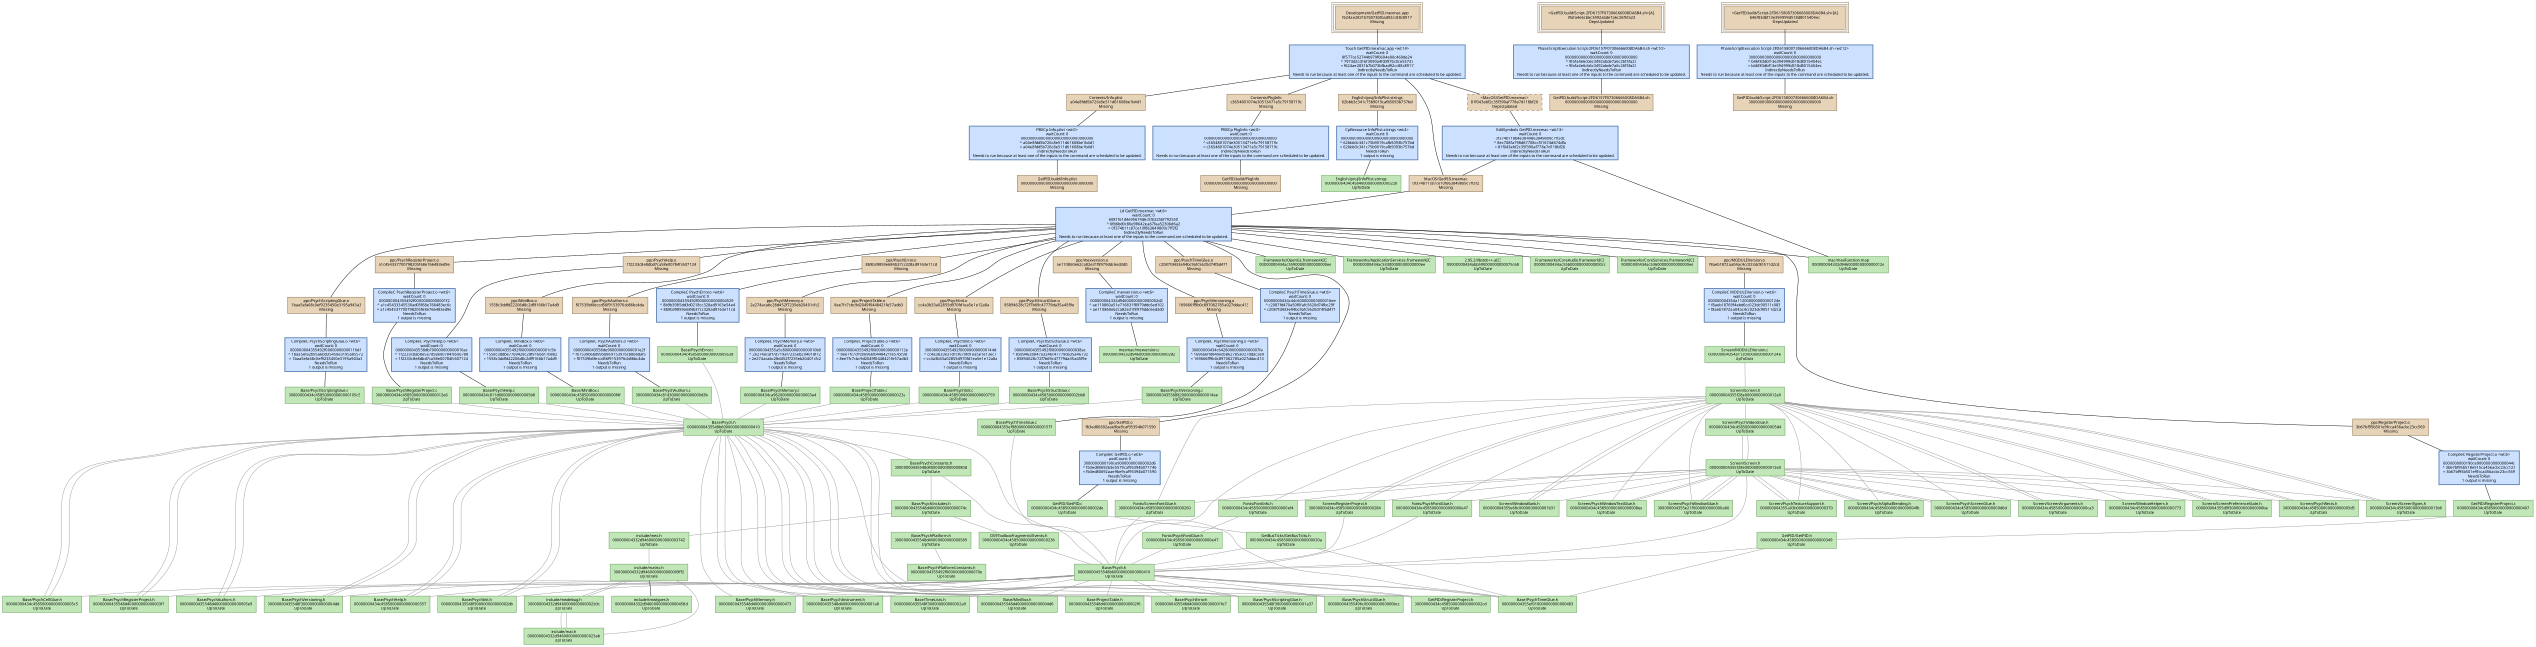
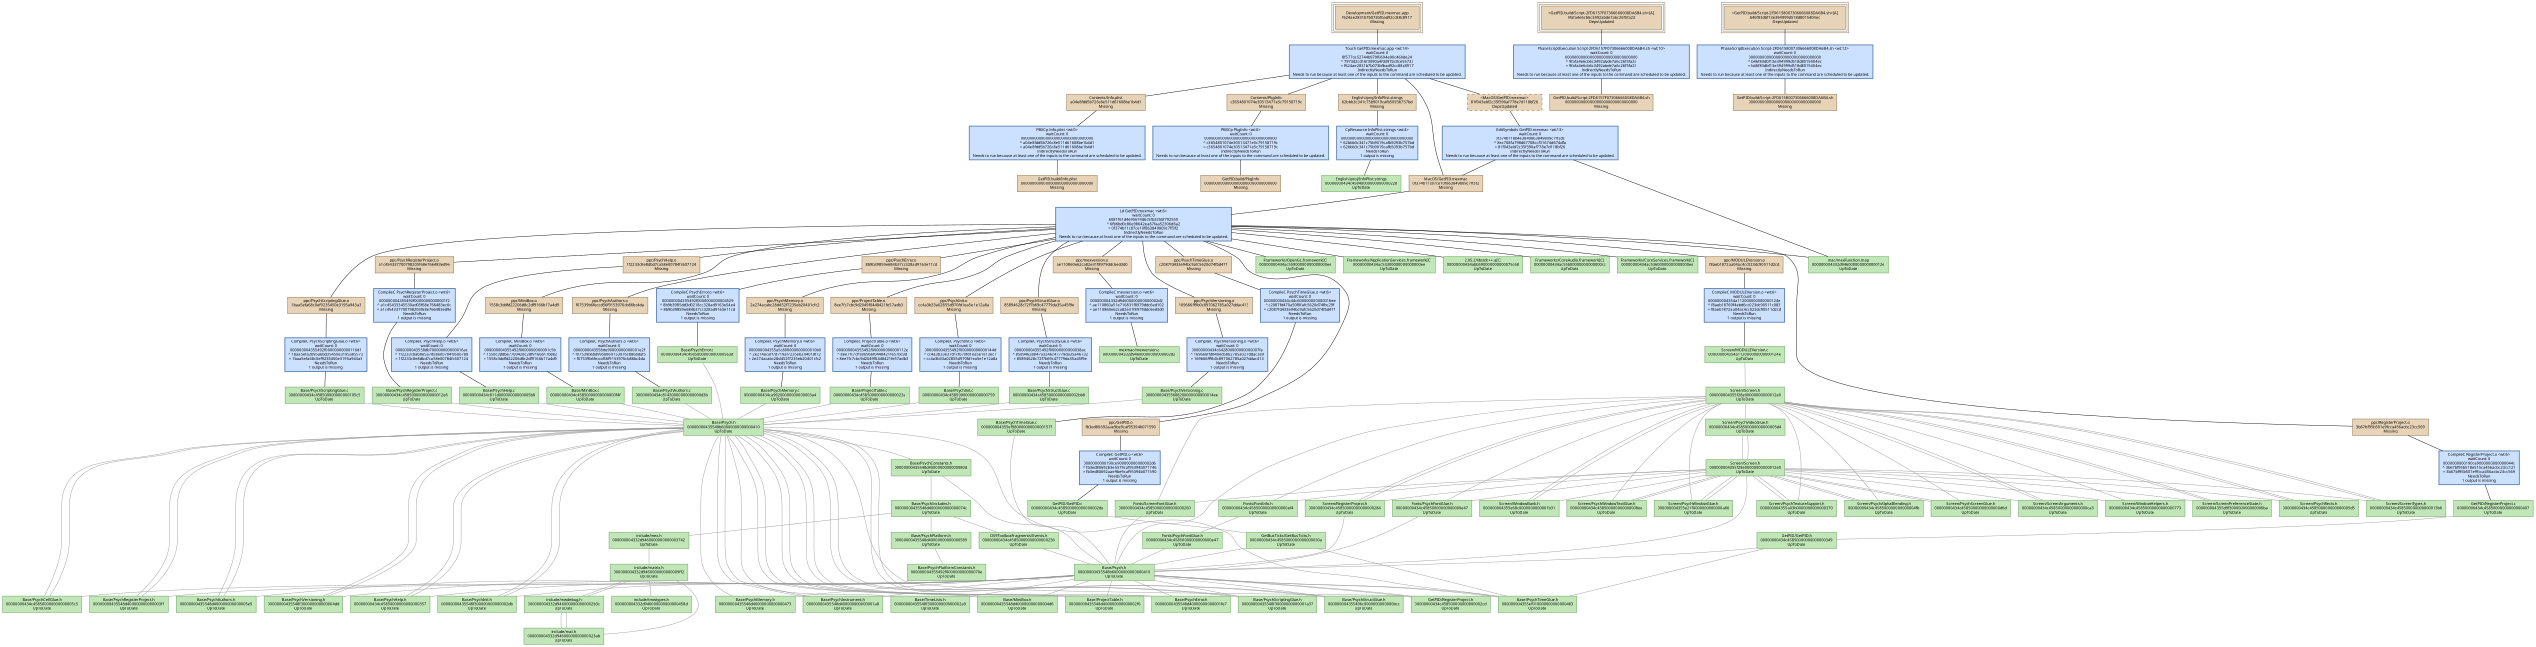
edge "include/matrix.h 000000004332d9460000000000009ff2 UpToDate" -- "include/tmwtypes.h 000000004332d946000000000000458d UpToDate": color black -> gray60
